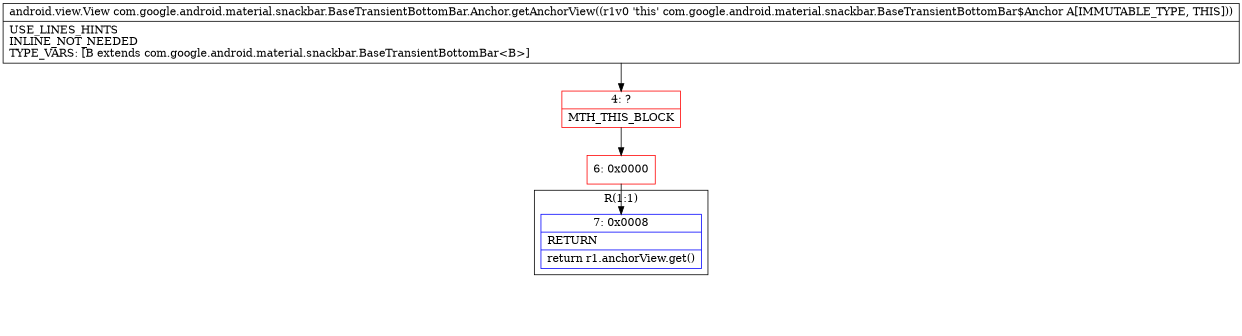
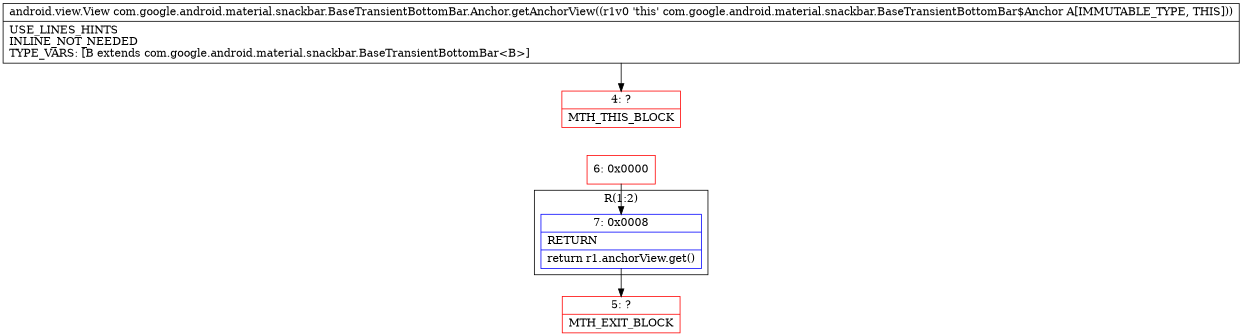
edge "4: ?" -> "6: 0x0000": removed
cluster "R(1:1)": label "R(1:1)" -> "R(1:2)"
node "5: ?": added
